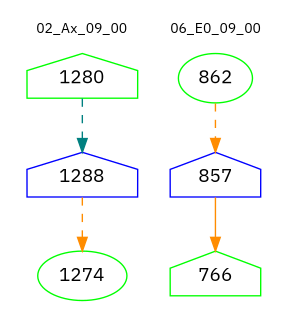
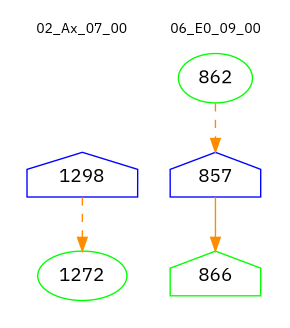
cluster "02_Ax_09_00": label "02_Ax_09_00" -> "02_Ax_07_00"
node "1280": removed
node "1288": label "1288" -> "1298"
node "1274": label "1274" -> "1272"
node "766": label "766" -> "866"
